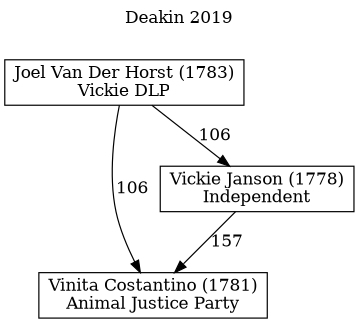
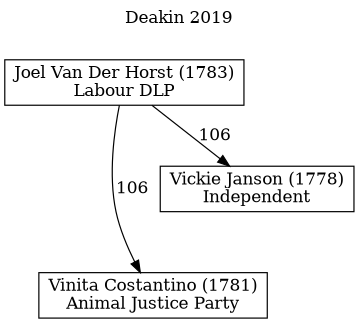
node "Joel Van Der Horst (1783) Vickie DLP": label "Joel Van Der Horst (1783) Vickie DLP" -> "Joel Van Der Horst (1783) Labour DLP"
edge "Vickie Janson (1778) Independent" -> "Vinita Costantino (1781) Animal Justice Party": removed, label "157"
